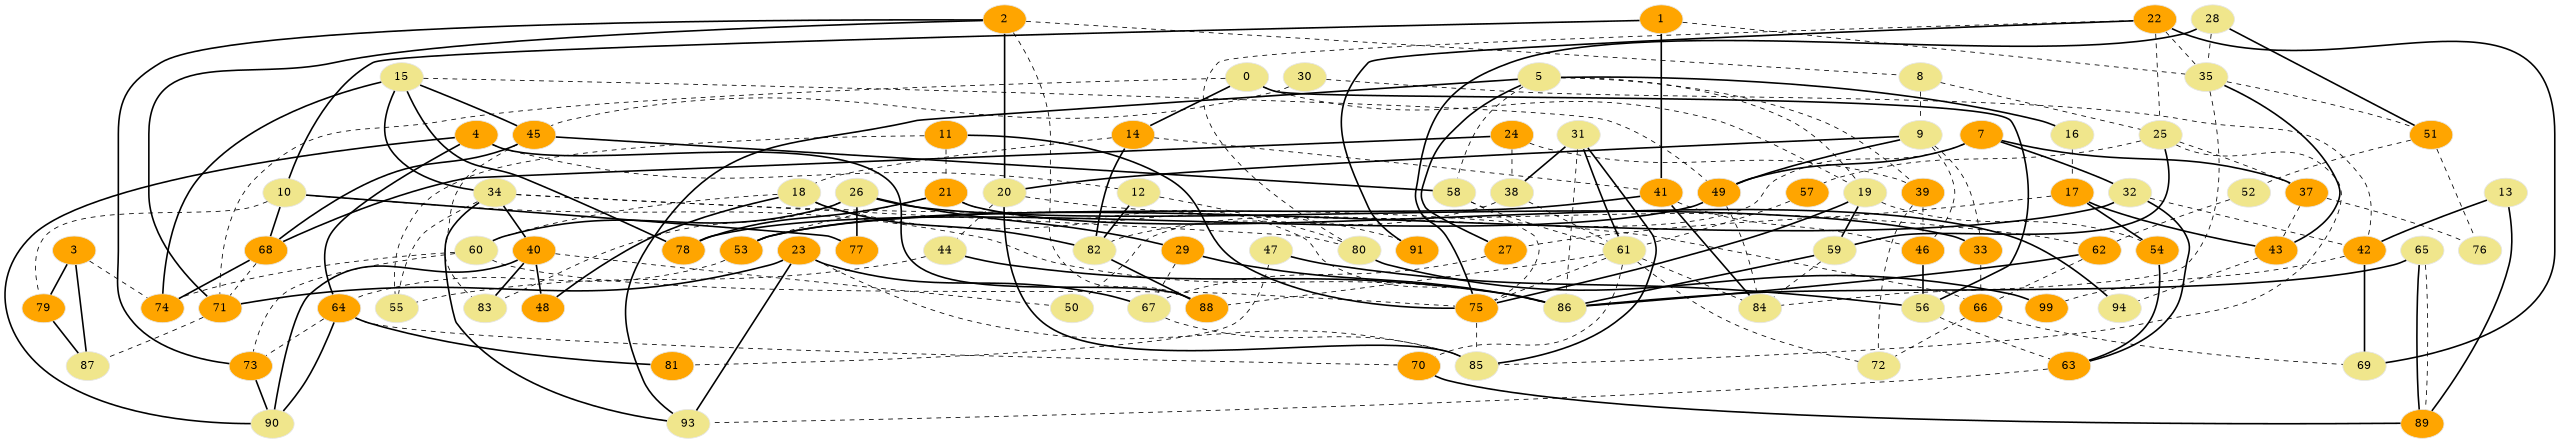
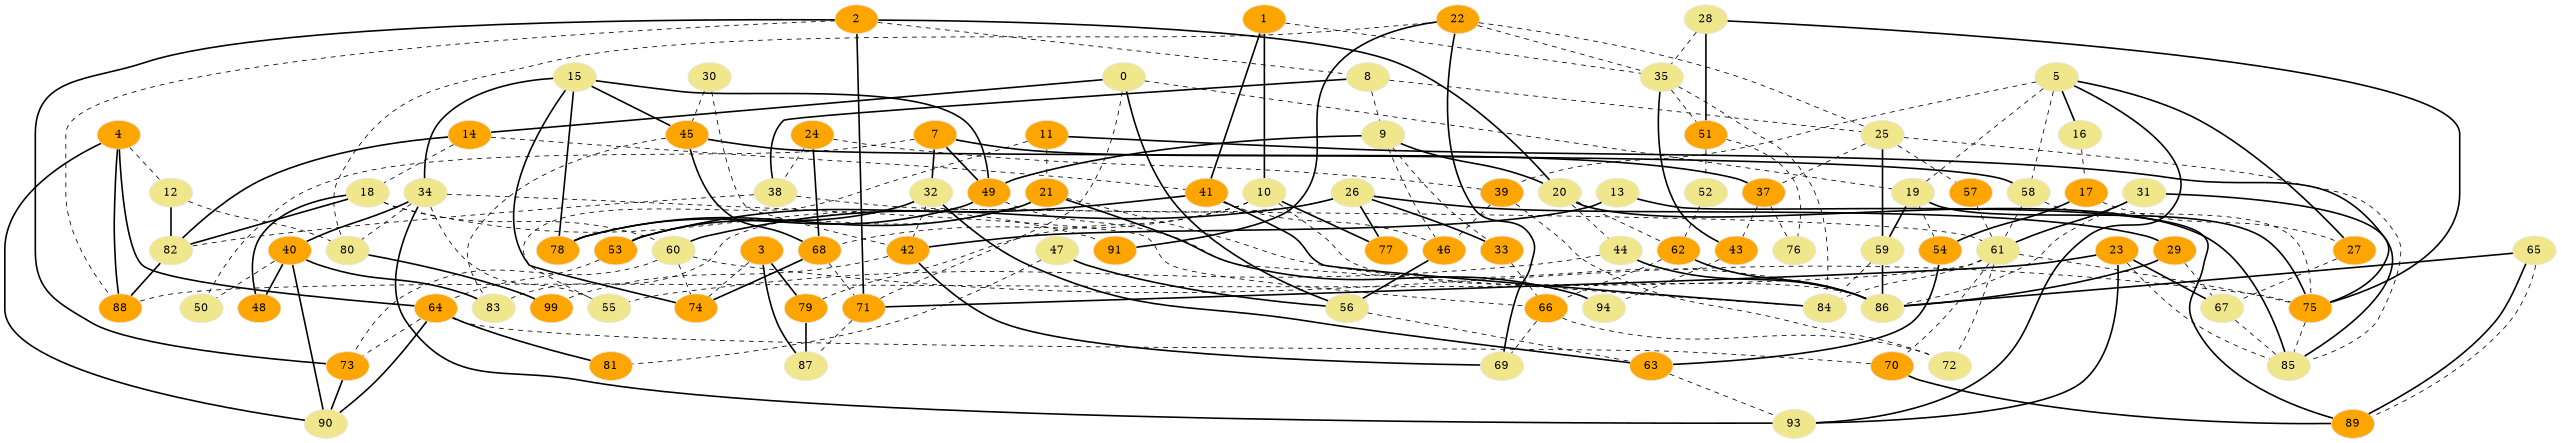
edge "15" -- "49": style dashed -> bold
edge "31" -- "38": now "8" -- "38"
edge "10" -- "68": style bold -> dashed
edge "17" -- "43": removed
